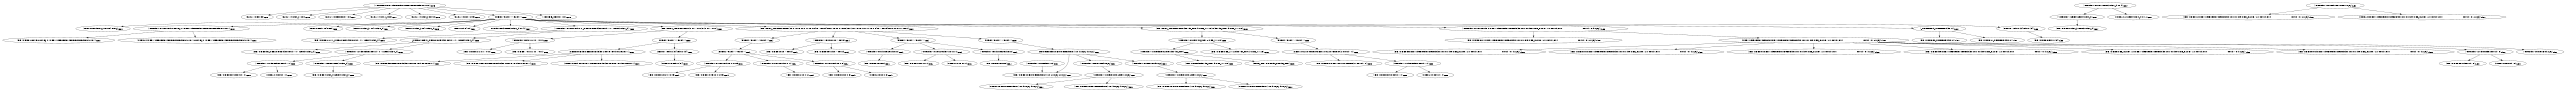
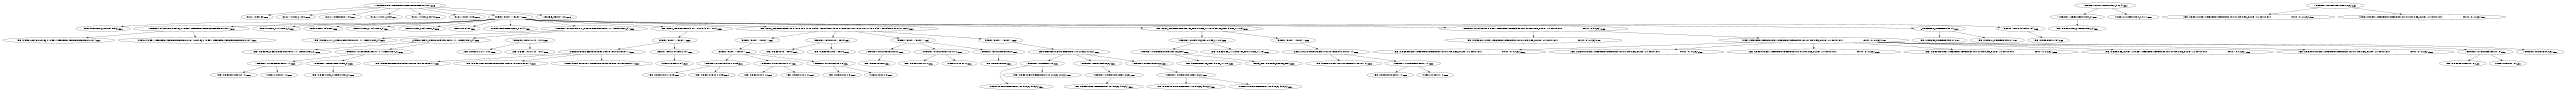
node "(LOCAL,uint32_t* m: uint32_t)": added
edge "(CONTROL_STRUCTURE,if (m == NULL),if (m == NULL))" -> "(<operator>.equals,m == NULL)": removed
edge "(DoubleToRational,DoubleToRational(*na, &nb[0], &nb[1]))" -> "(IDENTIFIER,na,DoubleToRational(*na, &nb[0], &nb[1]))": now "(DoubleToRational,DoubleToRational(*na, &nb[0], &nb[1]))" -> "(<operator>.indirection,*na)"
node "(IDENTIFIER,nb,nb = m)": added
edge "(<operator>.indirectIndexAccess,nb[0])" -> "(LITERAL,0,DoubleToRational(*na, &nb[0], &nb[1]))": now "(<operator>.indirection,*na)" -> "(LITERAL,0,DoubleToRational(*na, &nb[0], &nb[1]))"
